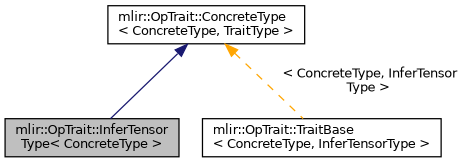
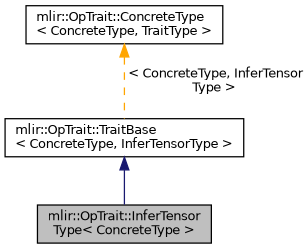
edge "mlir::OpTrait::InferTensor Type< ConcreteType >" -> "mlir::OpTrait::ConcreteType < ConcreteType, TraitType >": now "mlir::OpTrait::InferTensor Type< ConcreteType >" -> "mlir::OpTrait::TraitBase < ConcreteType, InferTensorType >"
